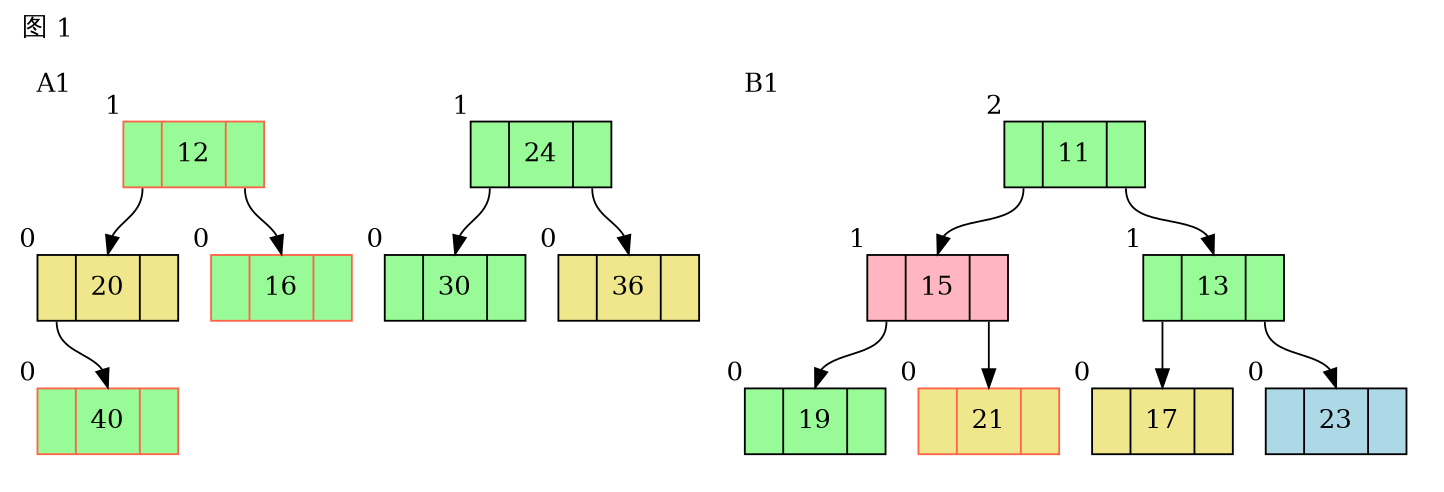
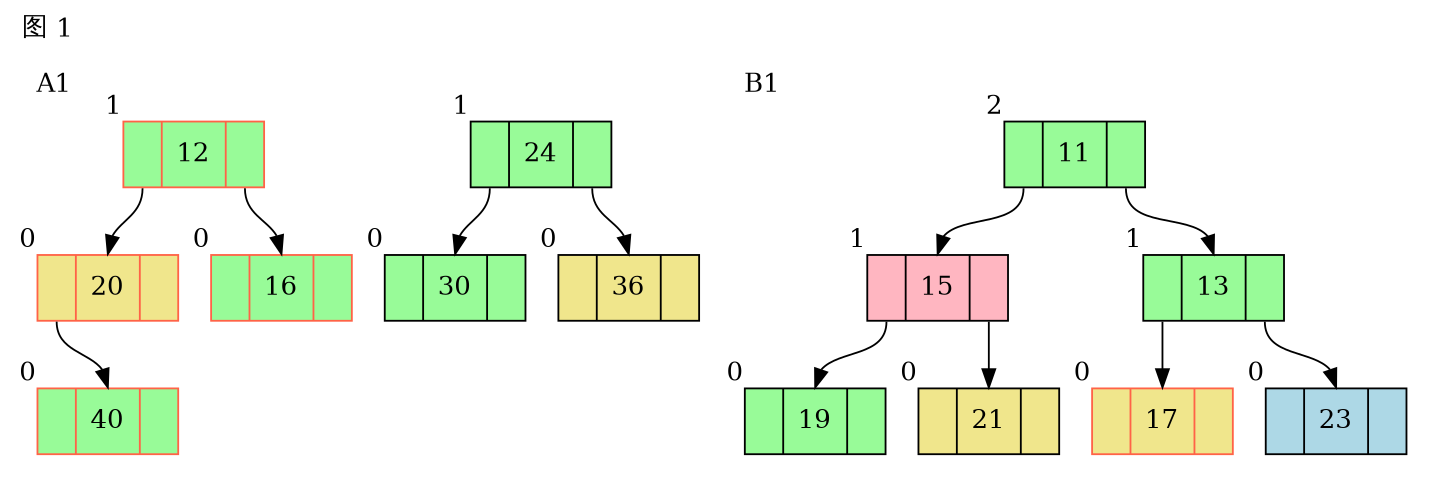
node "20": color black -> tomato
node "21": color tomato -> black
node "17": color black -> tomato
